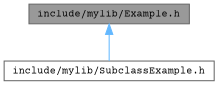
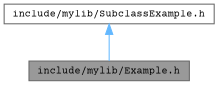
edge "include/mylib/SubclassExample.h" -> "include/mylib/Example.h": reversed
